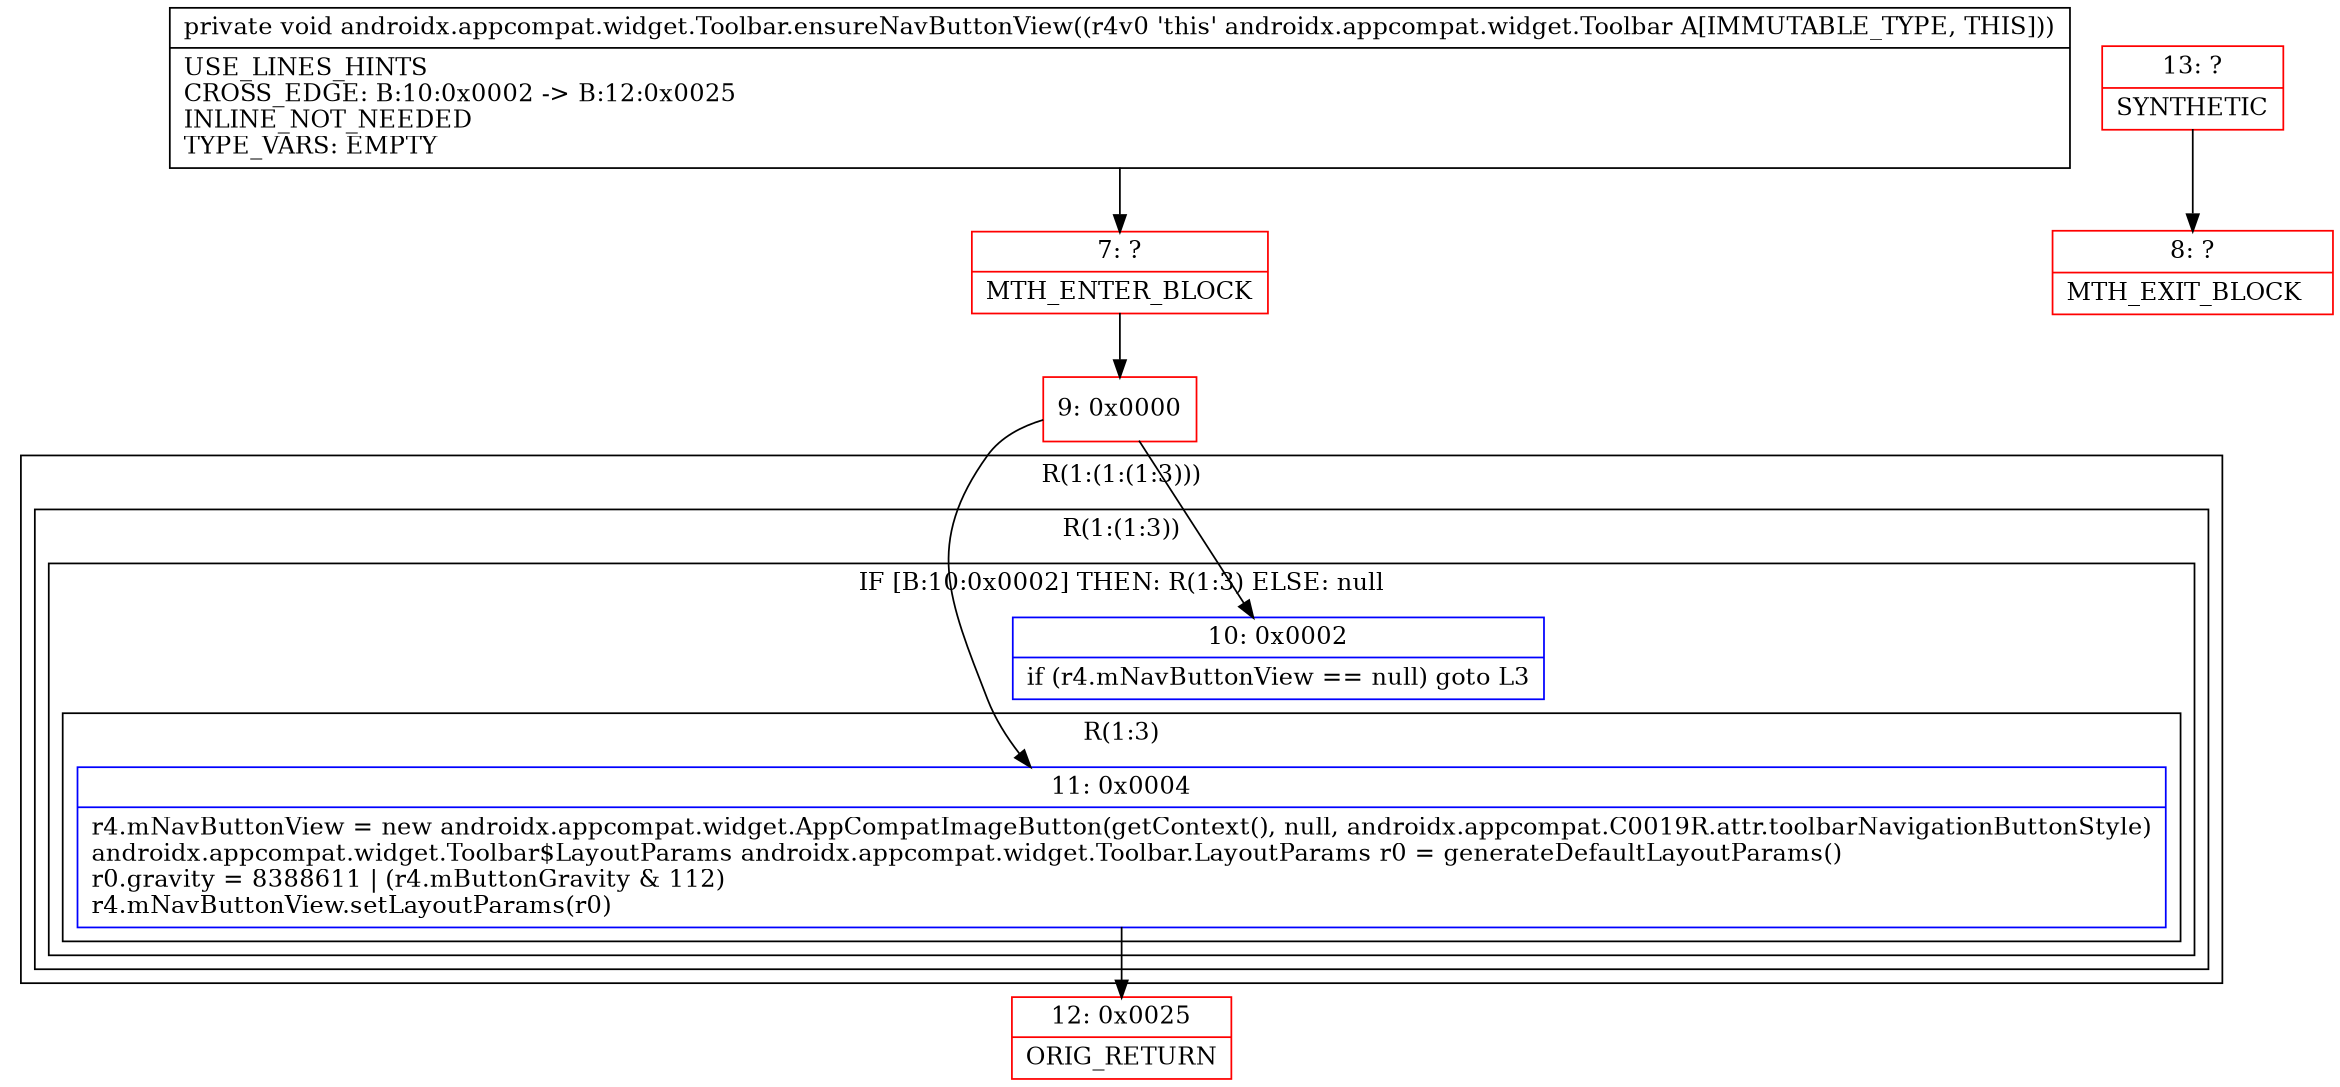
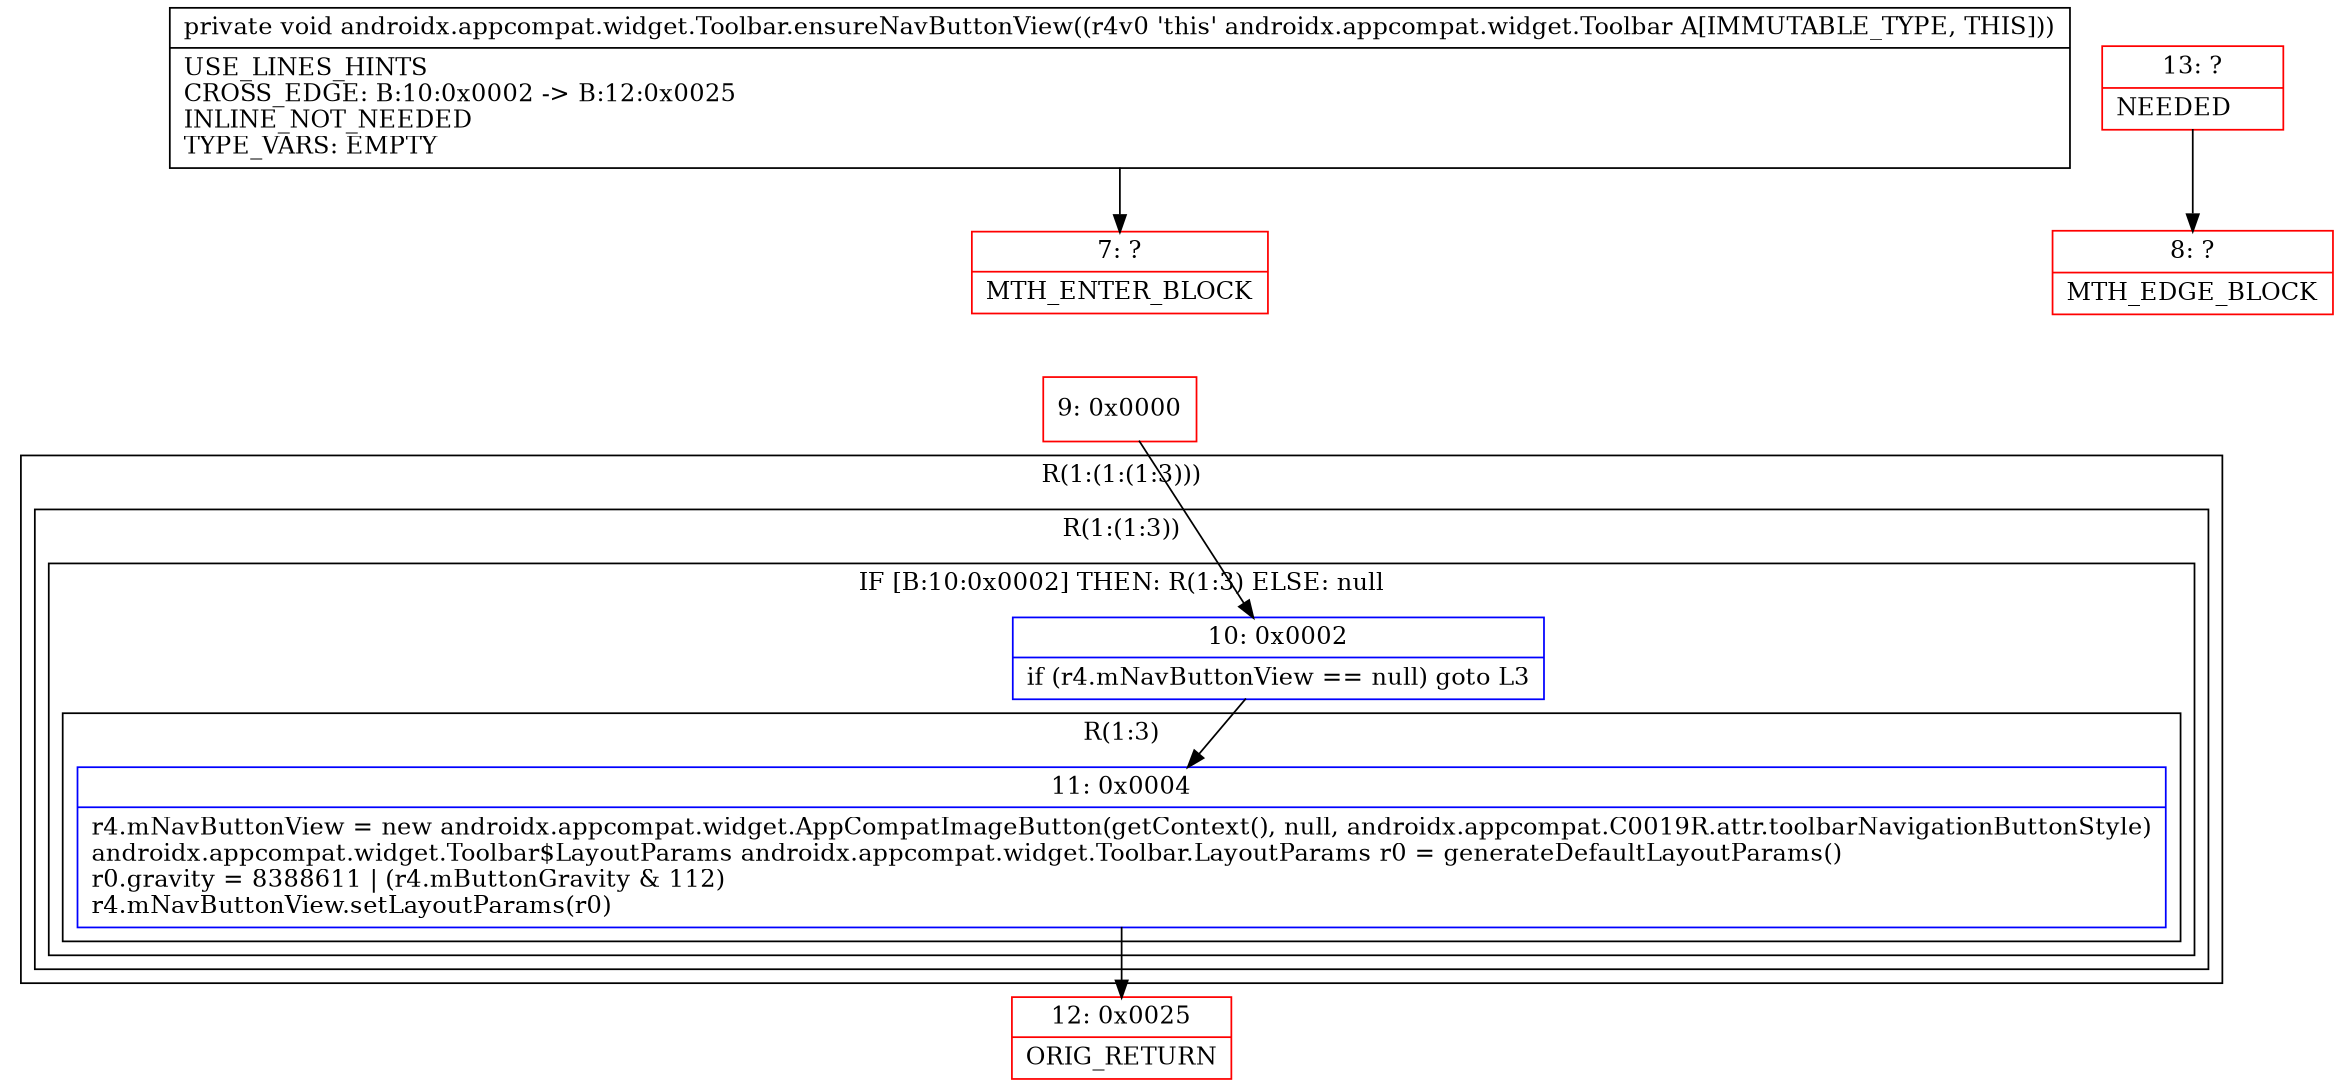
node "13: ?": text "SYNTHETIC" -> "NEEDED"
node "8: ?": text "MTH_EXIT_BLOCK" -> "MTH_EDGE_BLOCK"
edge "7: ?" -> "9: 0x0000": removed
edge "9: 0x0000" -> "11: 0x0004": now "10: 0x0002" -> "11: 0x0004"
